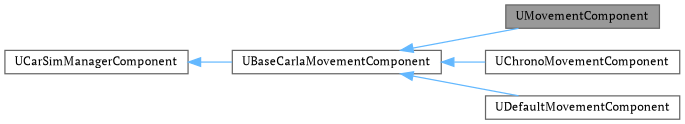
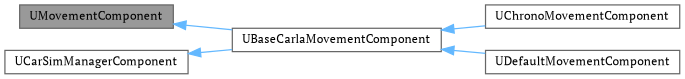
edge "UMovementComponent" -> "UBaseCarlaMovementComponent": reversed
